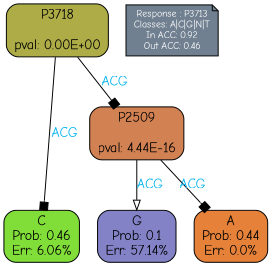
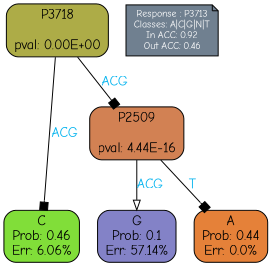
edge "P2509 pval: 4.44E-16" -> "A Prob: 0.44 Err: 0.0%": label "ACG" -> "T"
